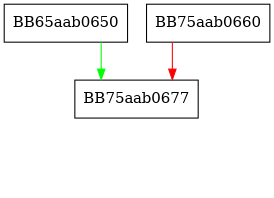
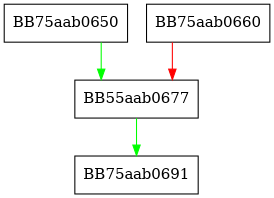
node "BB65aab0650": label "BB65aab0650" -> "BB75aab0650"
node "BB75aab0677": label "BB75aab0677" -> "BB55aab0677"
node "BB75aab0691": added
